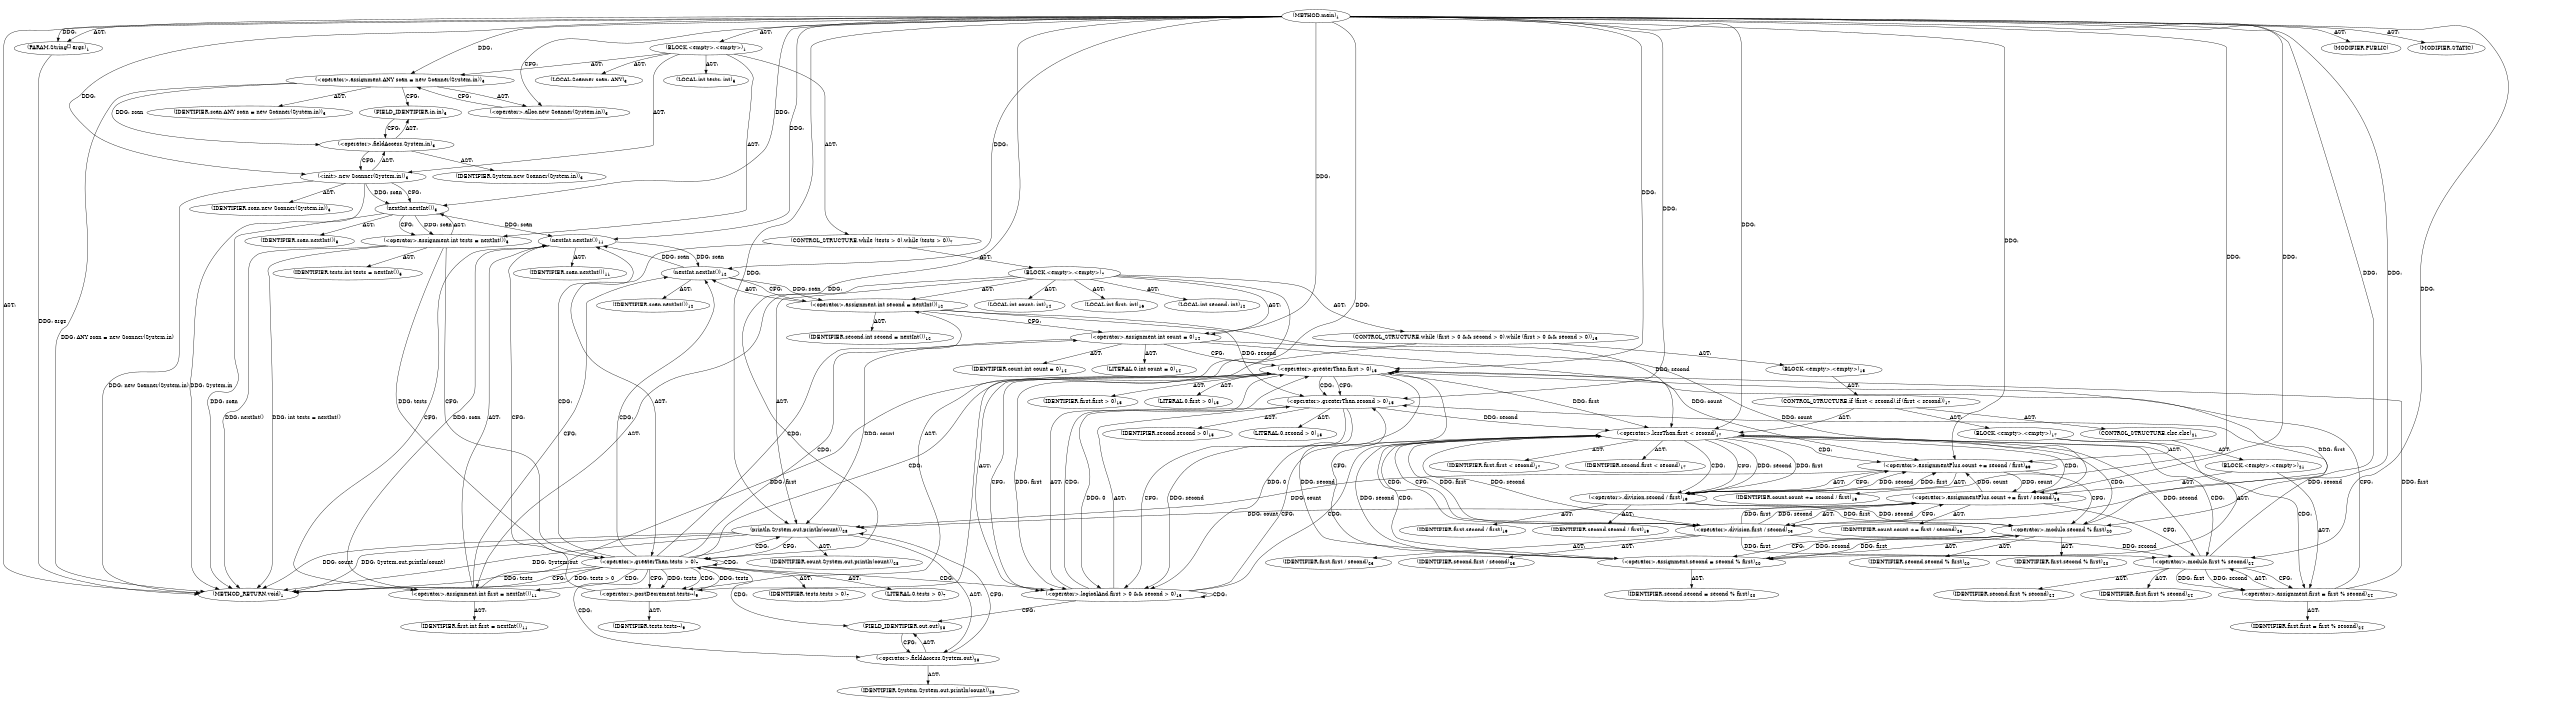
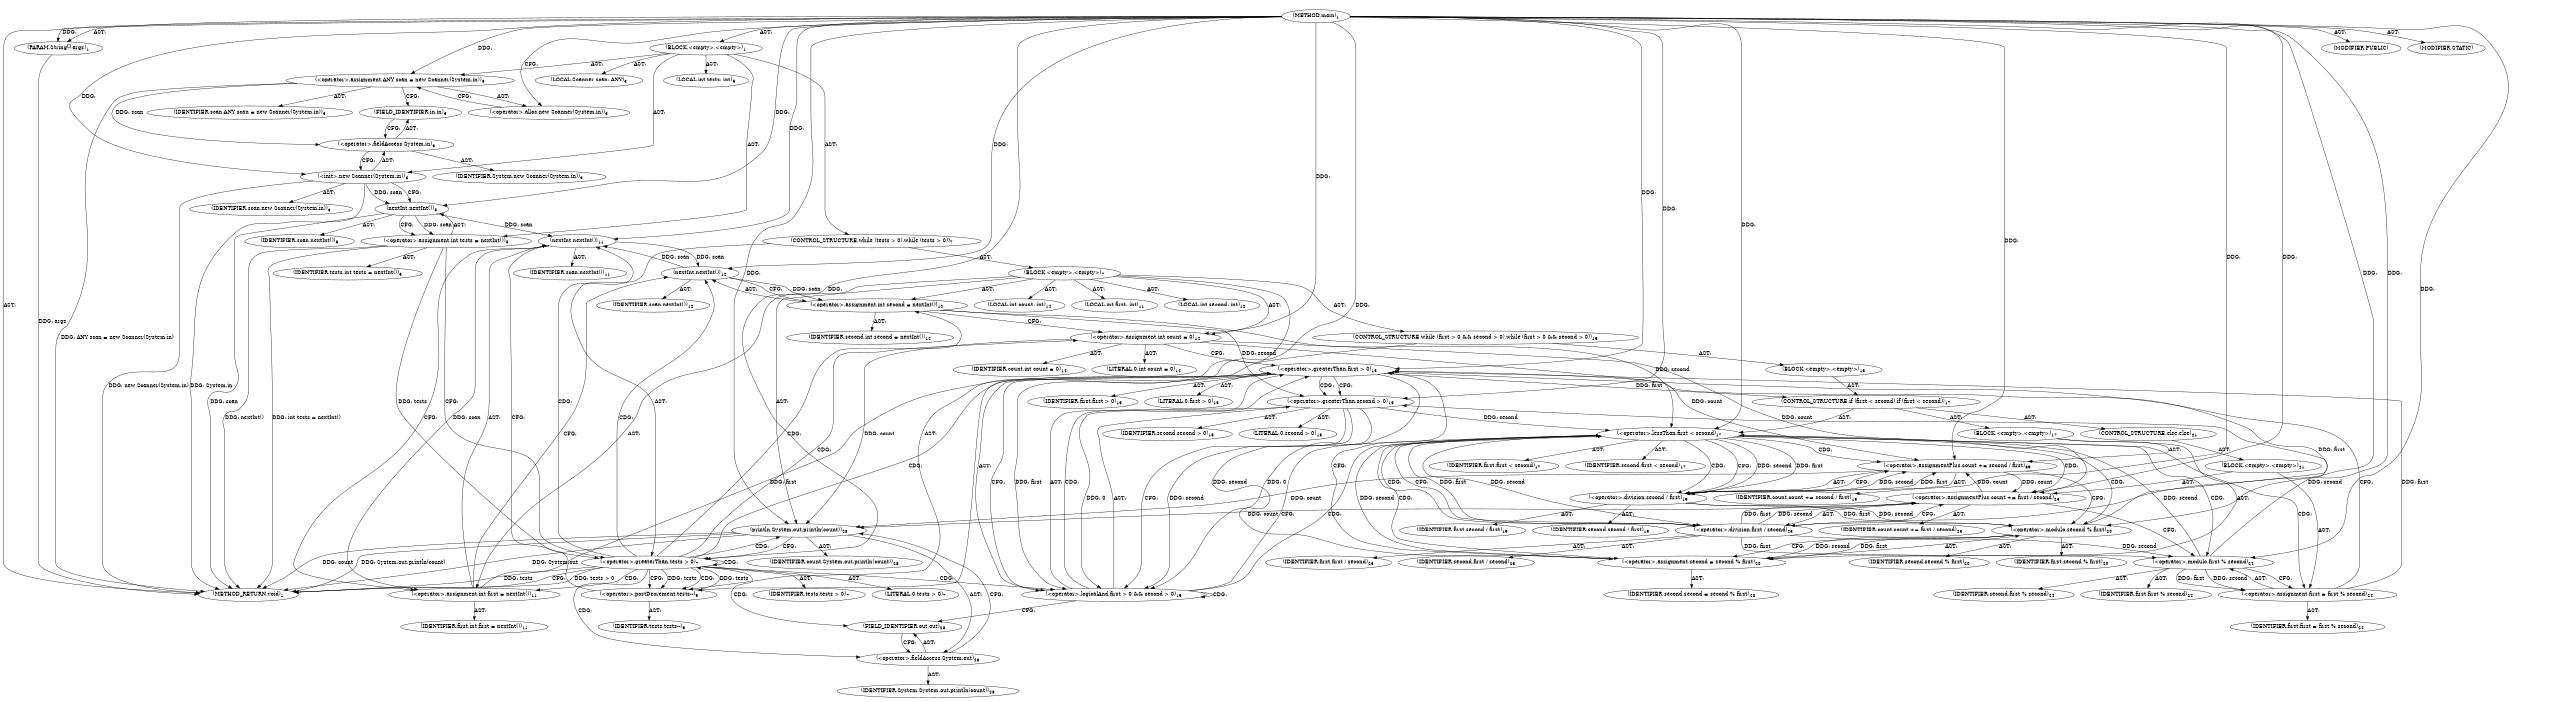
node "(LOCAL,int first: int)": text "16" -> "11"
edge "(<operator>.greaterThan,first > 0)" -> "(<operator>.lessThan,first < second)": now "(<operator>.greaterThan,first > 0)" -> "(CONTROL_STRUCTURE,if (first < second),if (first < second))"
edge "(<operator>.assignment,second = second % first)" -> "(<operator>.greaterThan,second > 0)": reversed
